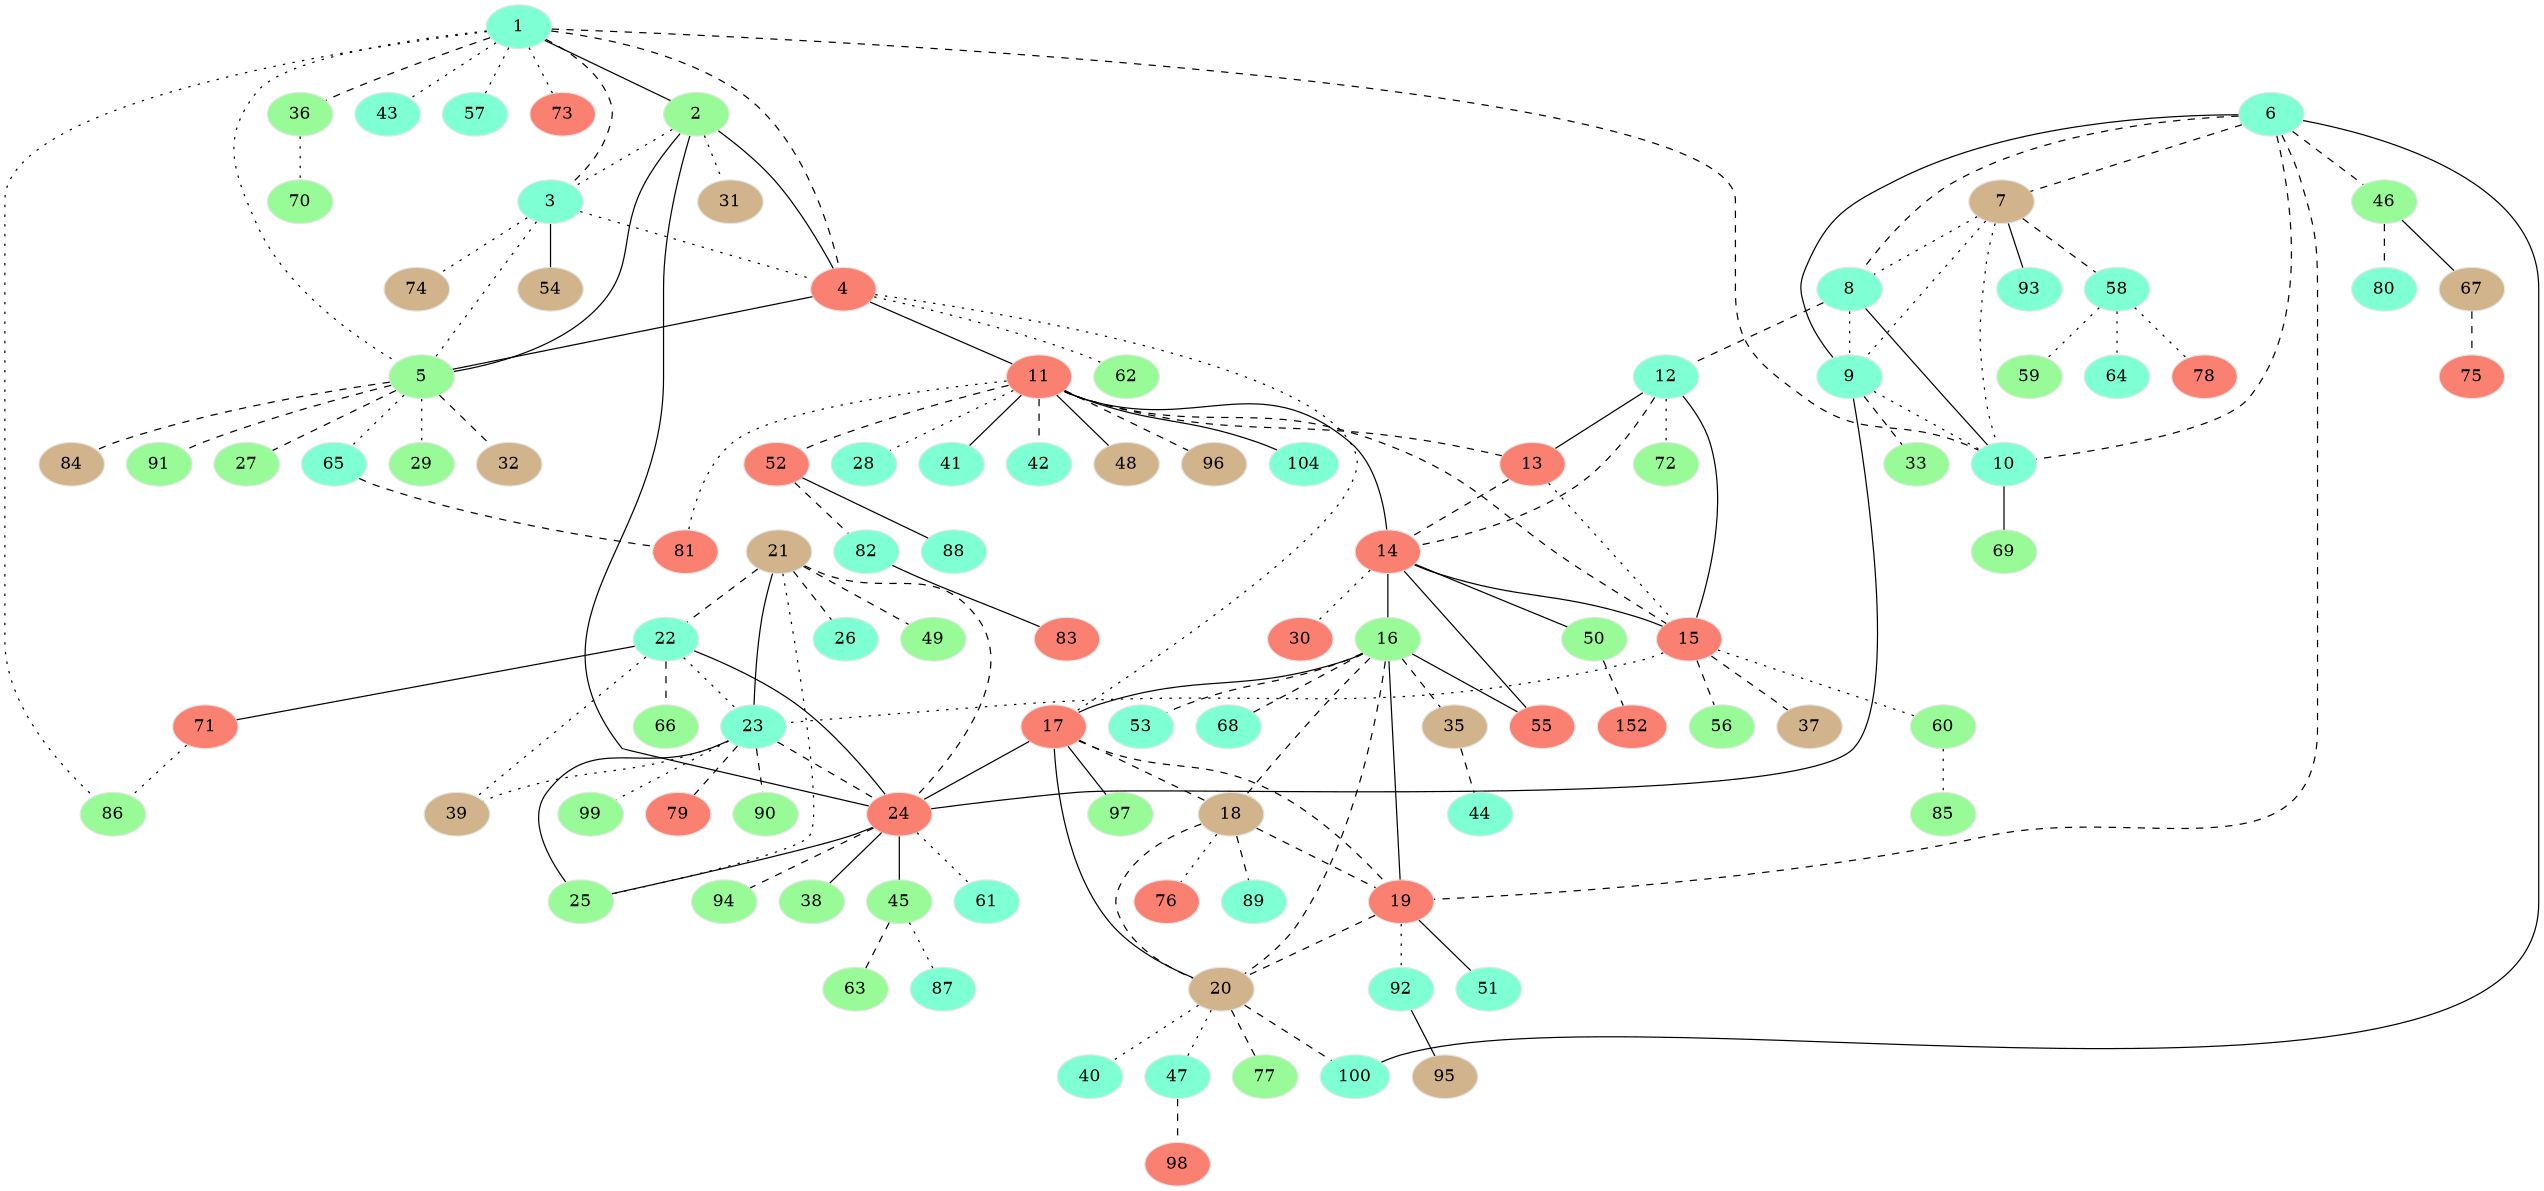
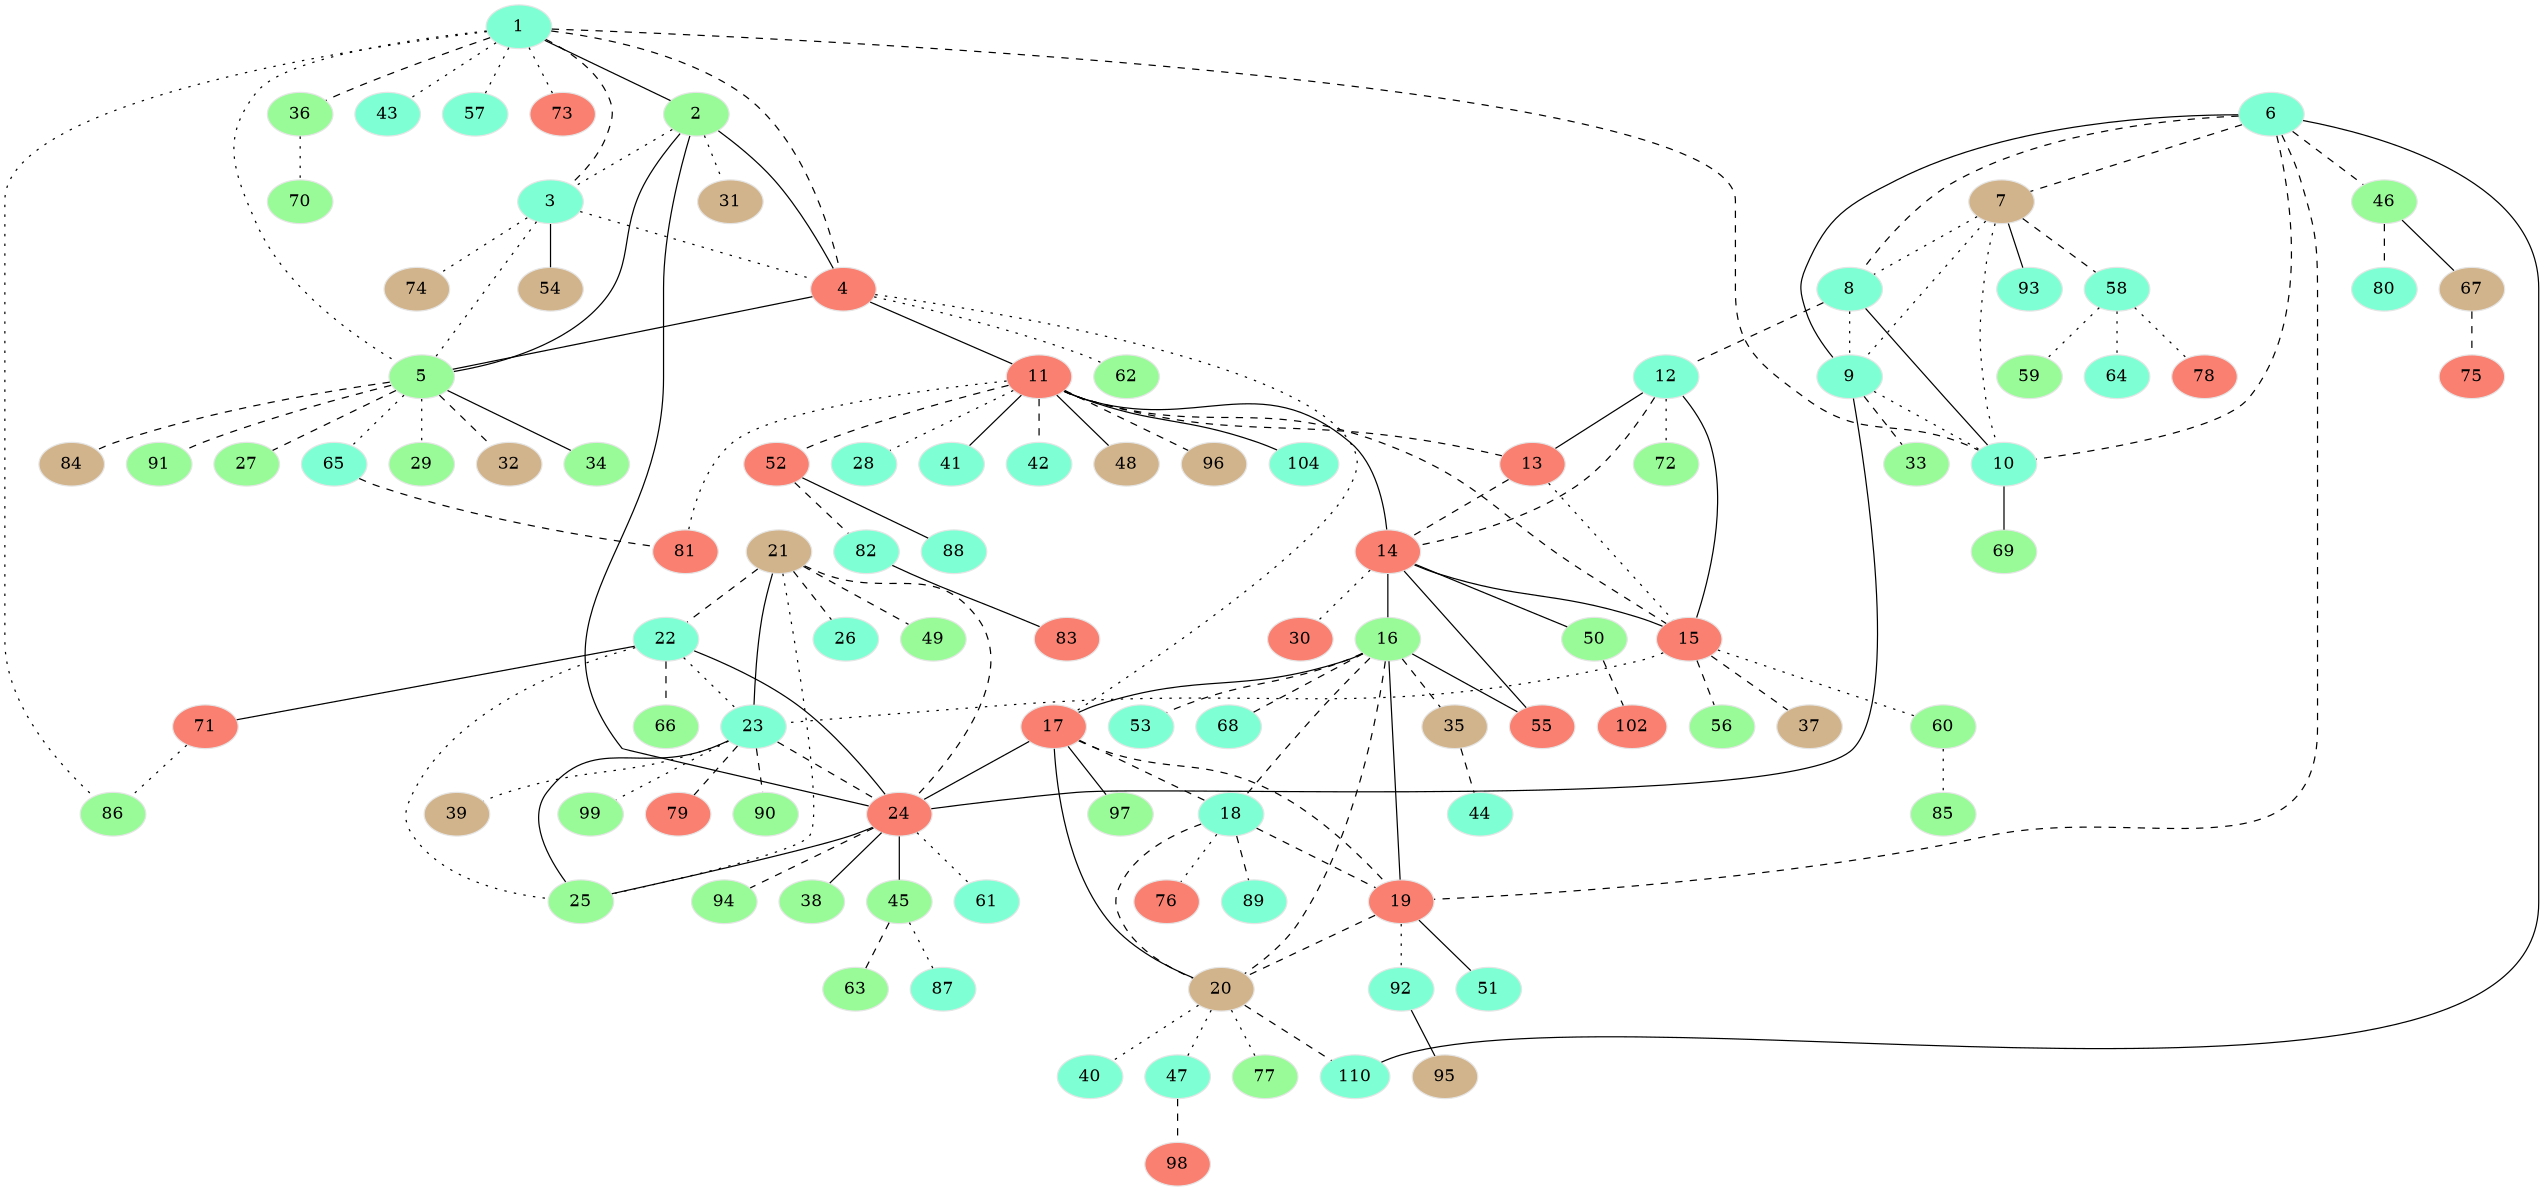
node "34": added
edge "22" -- "39": now "22" -- "25"
node "152": label "152" -> "102"
node "18": fillcolor tan -> aquamarine
edge "20" -- "77": style dashed -> dotted
node "100": label "100" -> "110"
